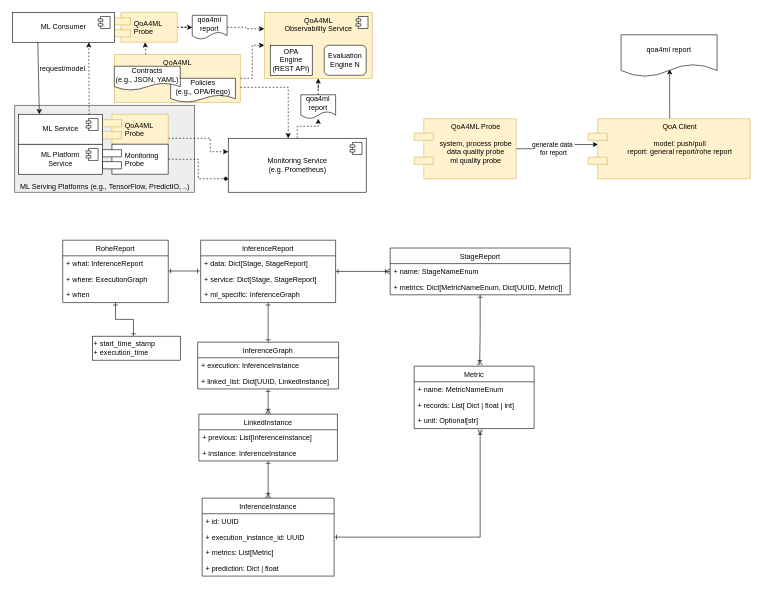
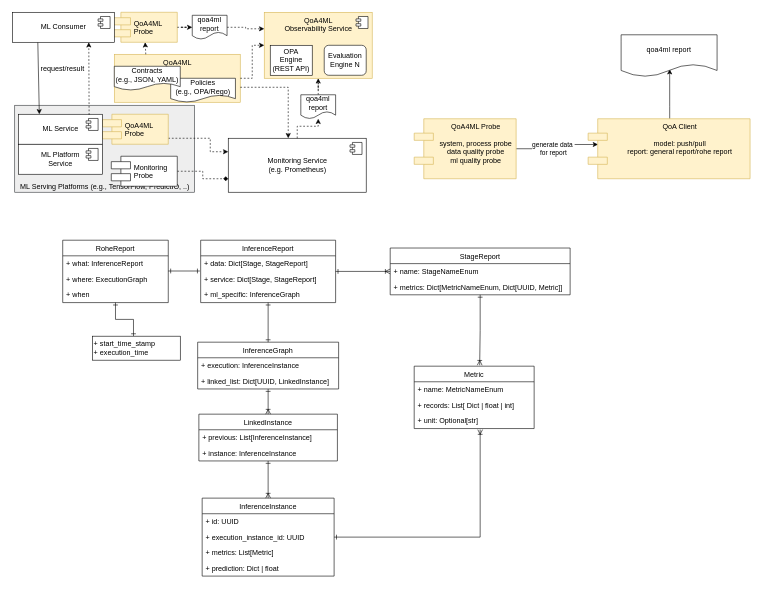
node "request/model": label "request/model" -> "request/result"
node "Monitoring Probe": moved (135, 159) -> (144, 171)
